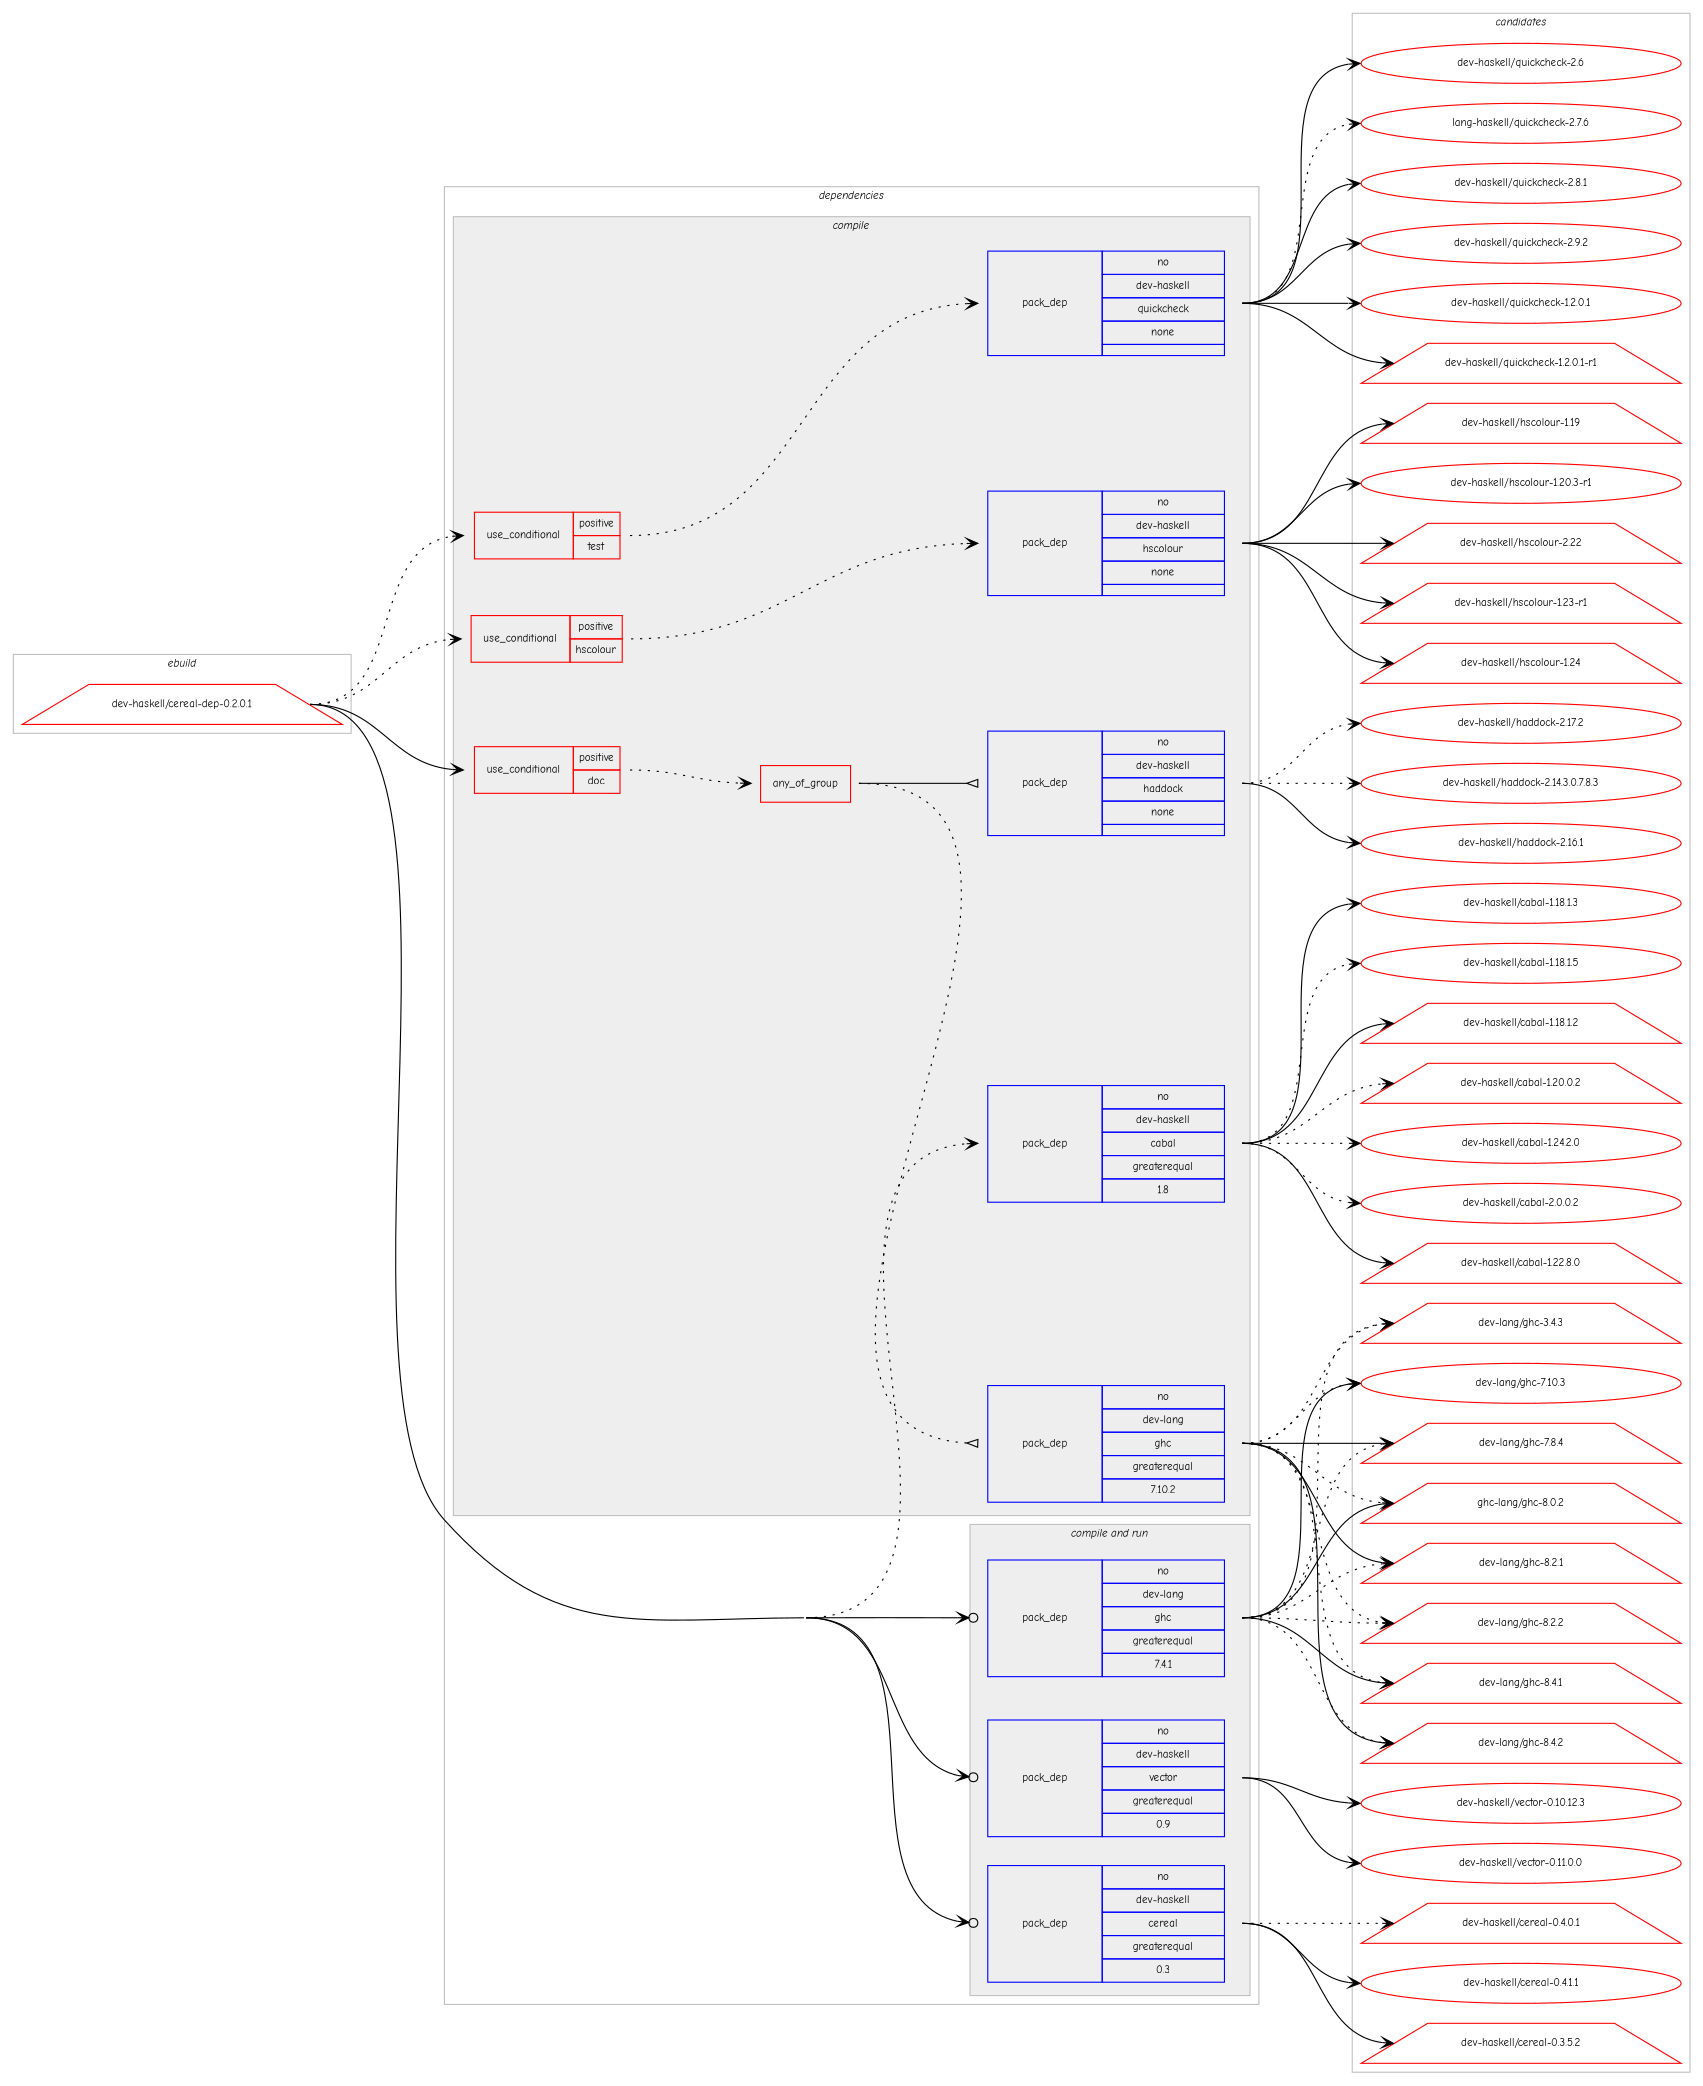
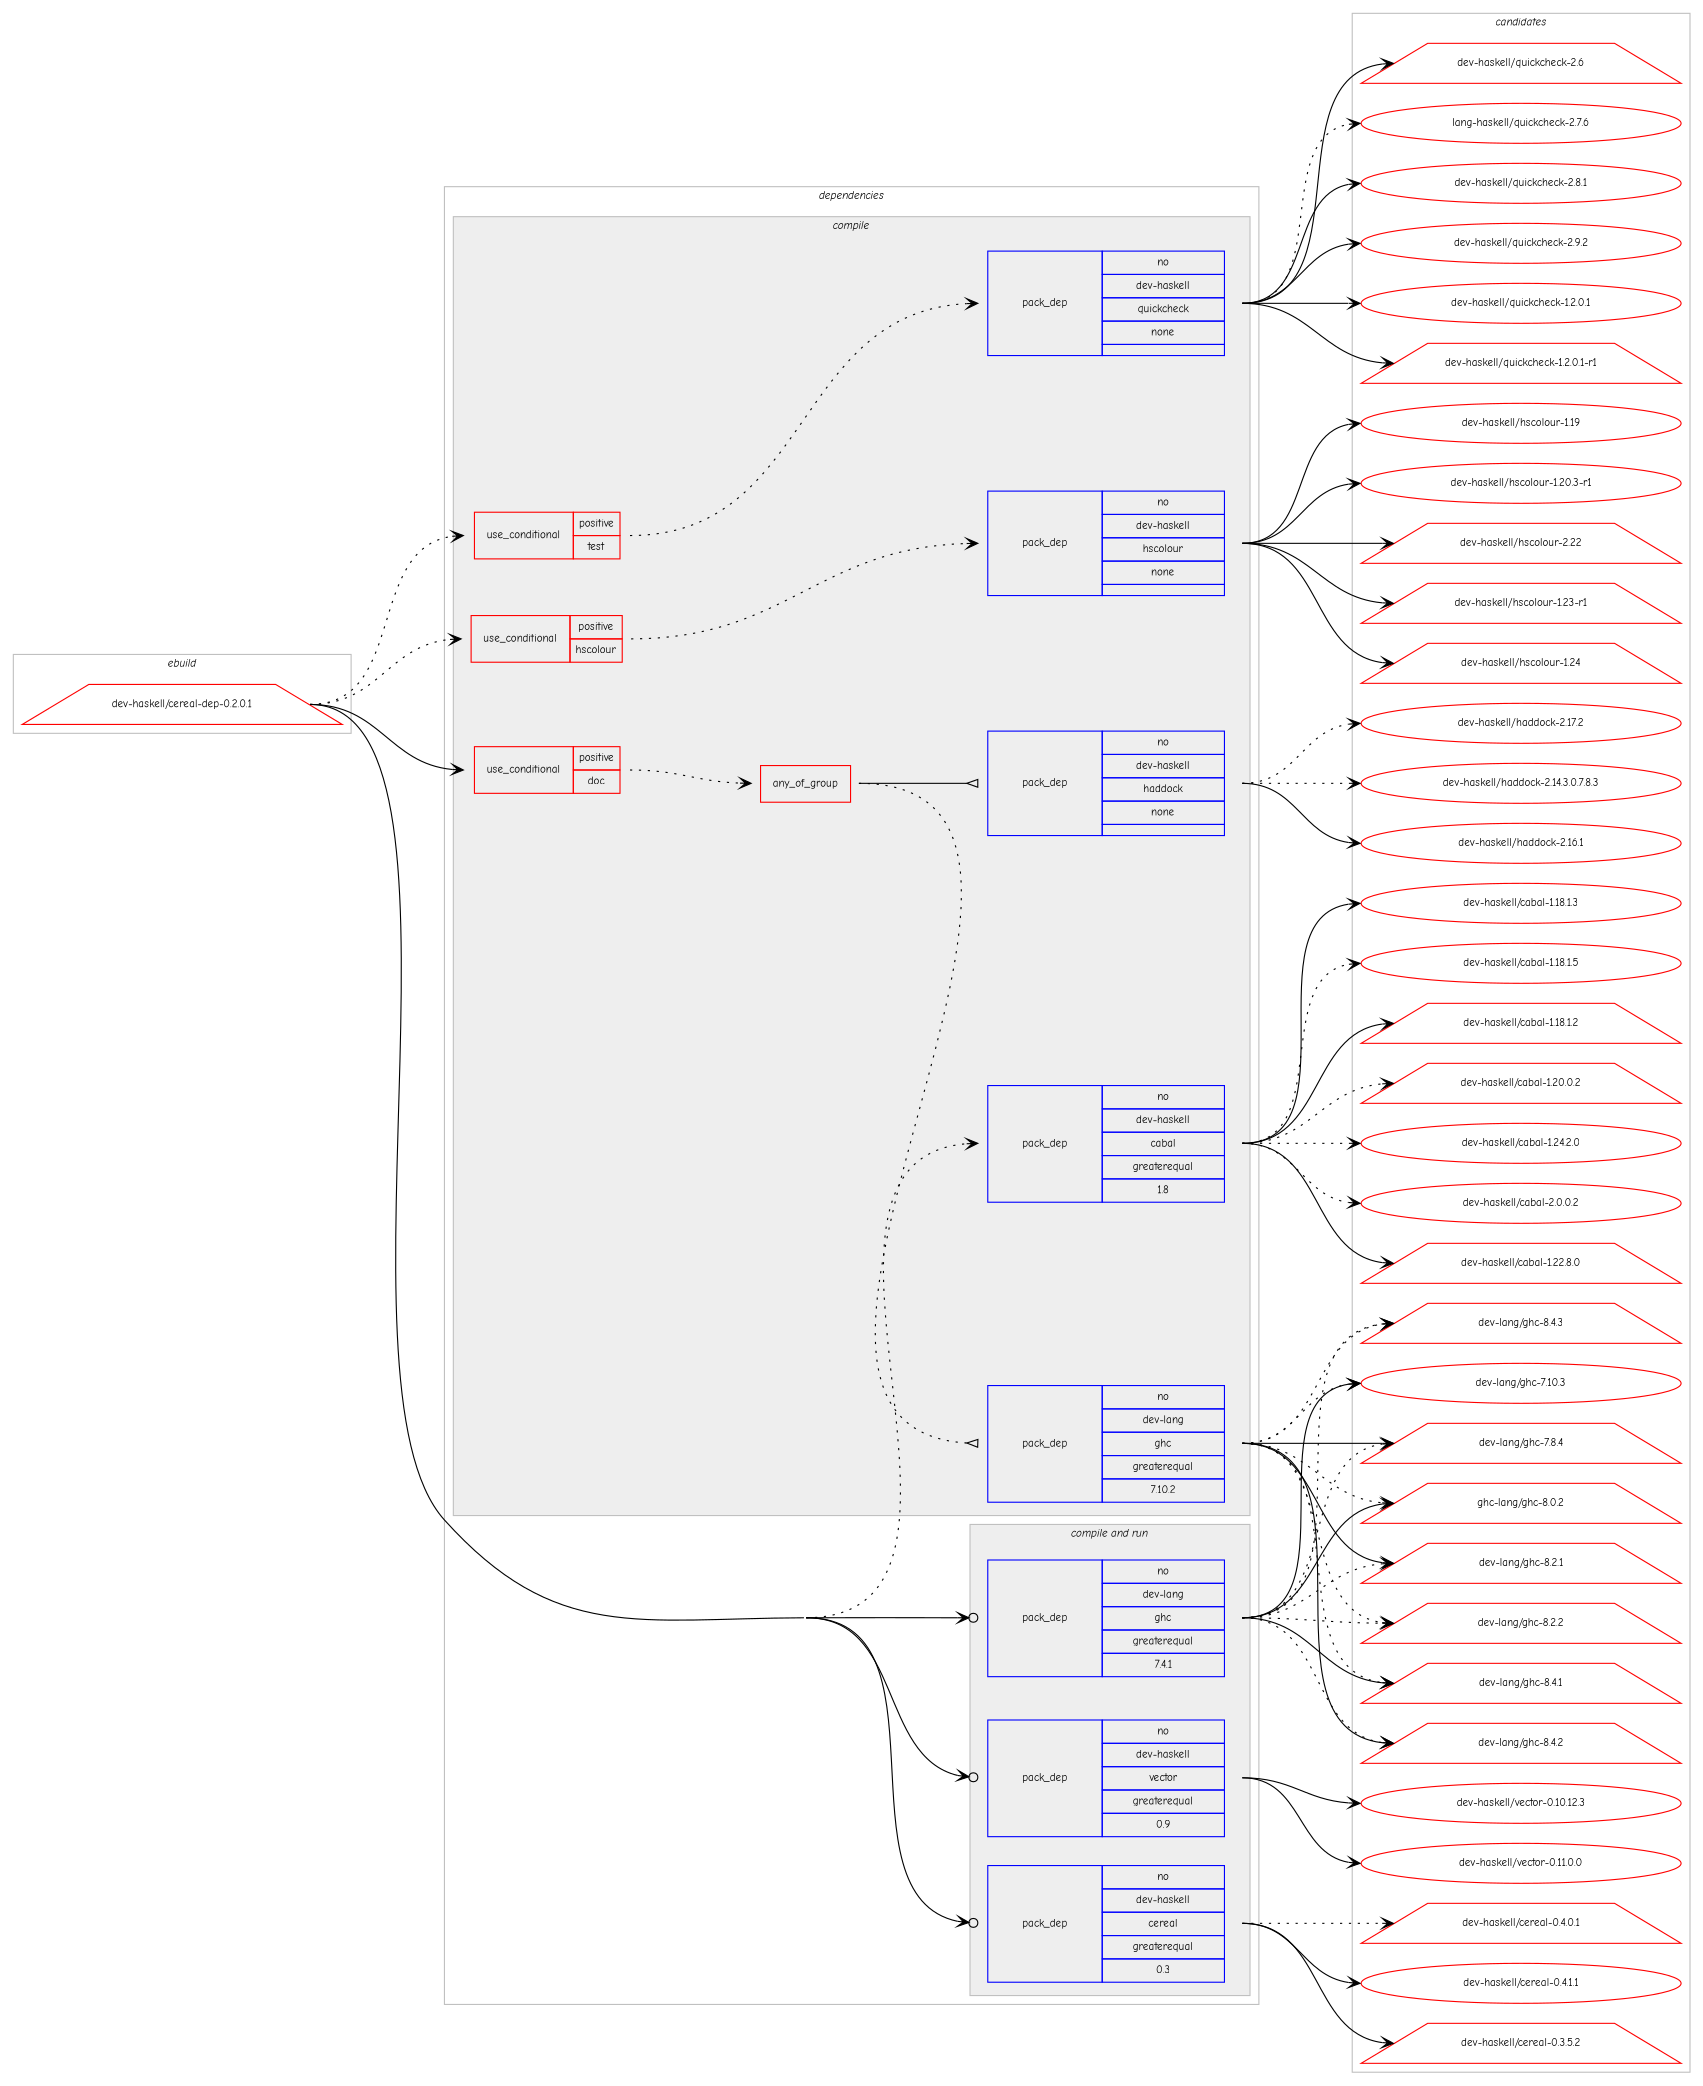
node "dev-haskell/quickcheck-2.6": shape ellipse -> trapezium
node "dev-haskell/hscolour-1.19": shape trapezium -> ellipse
node "dev-lang/ghc-3.4.3": label "dev-lang/ghc-3.4.3" -> "dev-lang/ghc-8.4.3"
